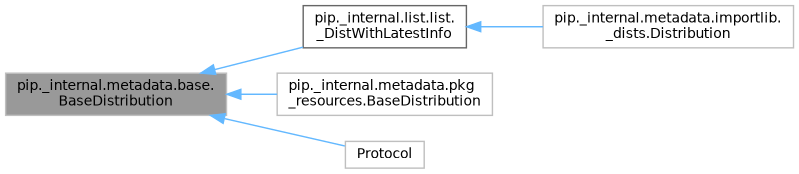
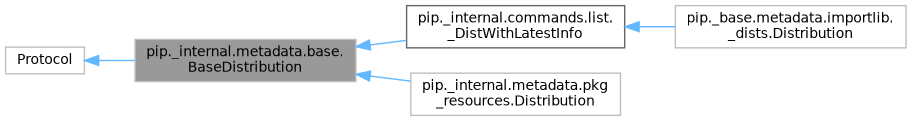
node "pip._internal.list.list. _DistWithLatestInfo": label "pip._internal.list.list. _DistWithLatestInfo" -> "pip._internal.commands.list. _DistWithLatestInfo"
node "pip._internal.metadata.importlib. _dists.Distribution": label "pip._internal.metadata.importlib. _dists.Distribution" -> "pip._base.metadata.importlib. _dists.Distribution"
node "pip._internal.metadata.pkg _resources.BaseDistribution": label "pip._internal.metadata.pkg _resources.BaseDistribution" -> "pip._internal.metadata.pkg _resources.Distribution"
edge "Protocol" -> "pip._internal.metadata.base. BaseDistribution": reversed
